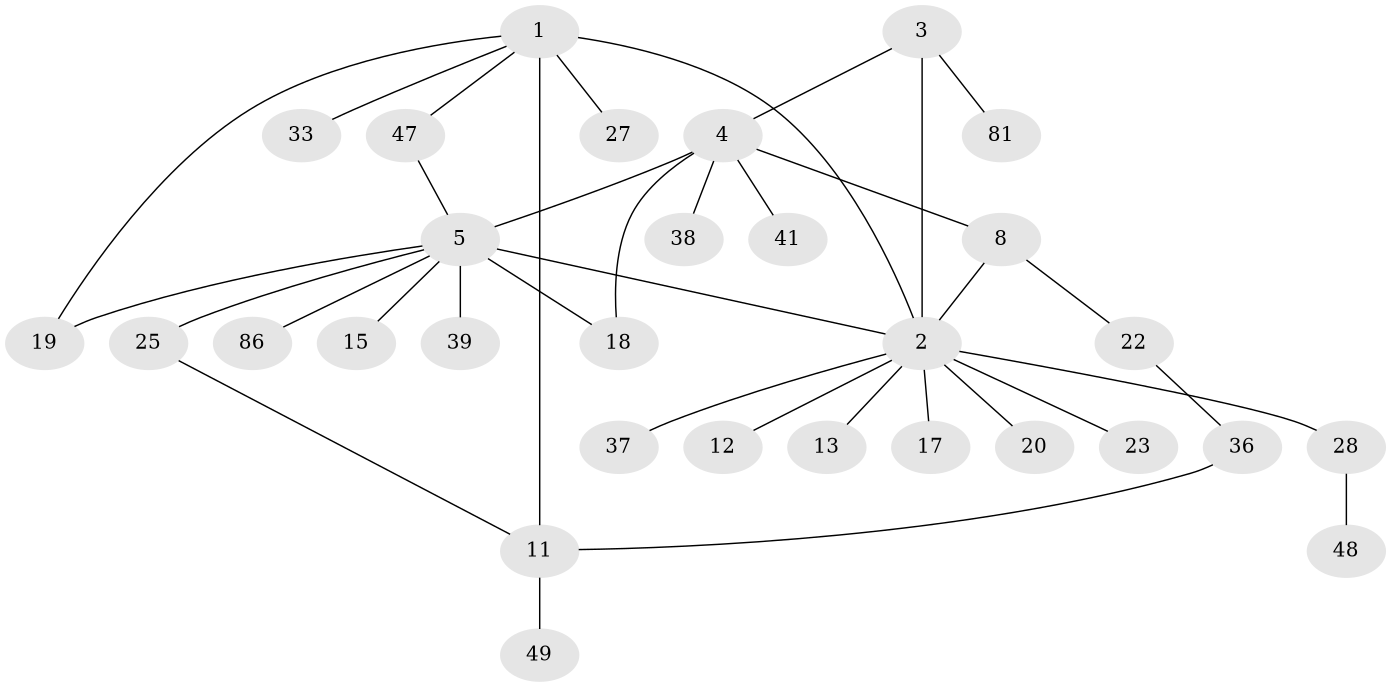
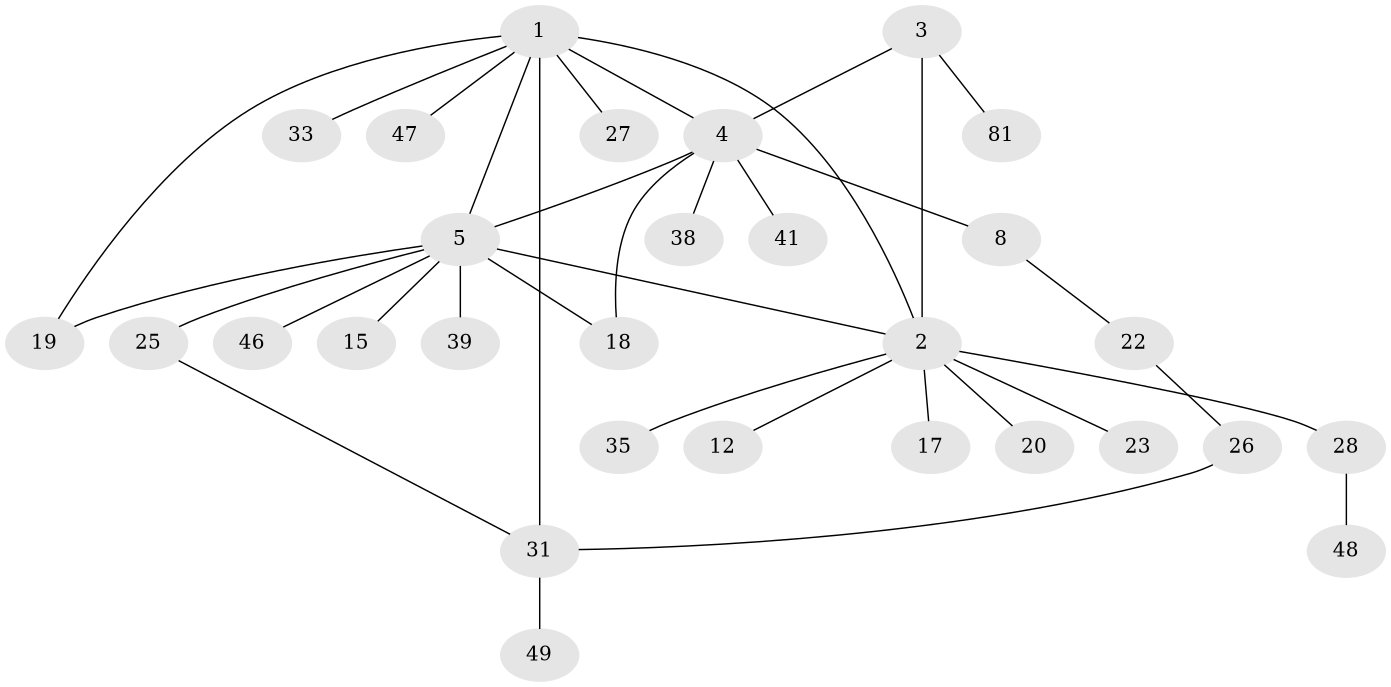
edge "1" -- "4": added
edge "47" -- "5": now "1" -- "5"
edge "8" -- "2": removed
node "86": label "86" -> "46"
node "37": label "37" -> "35"
node "13": removed
node "36": label "36" -> "26"
node "11": label "11" -> "31"
